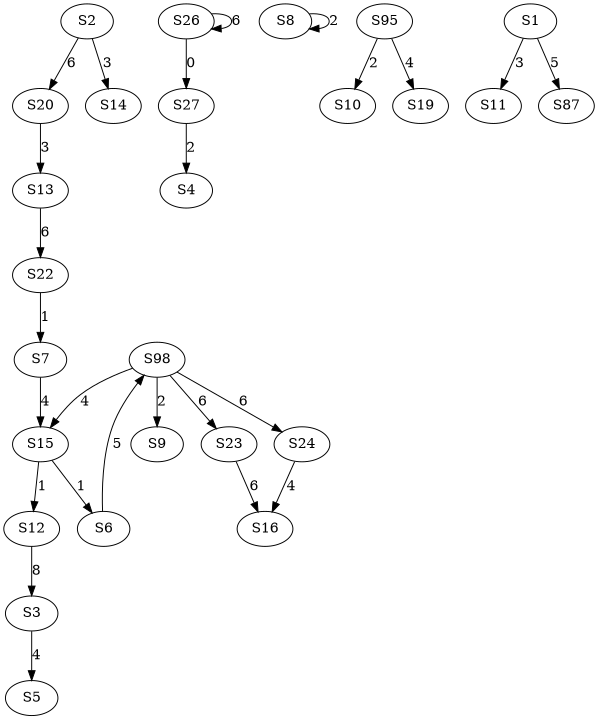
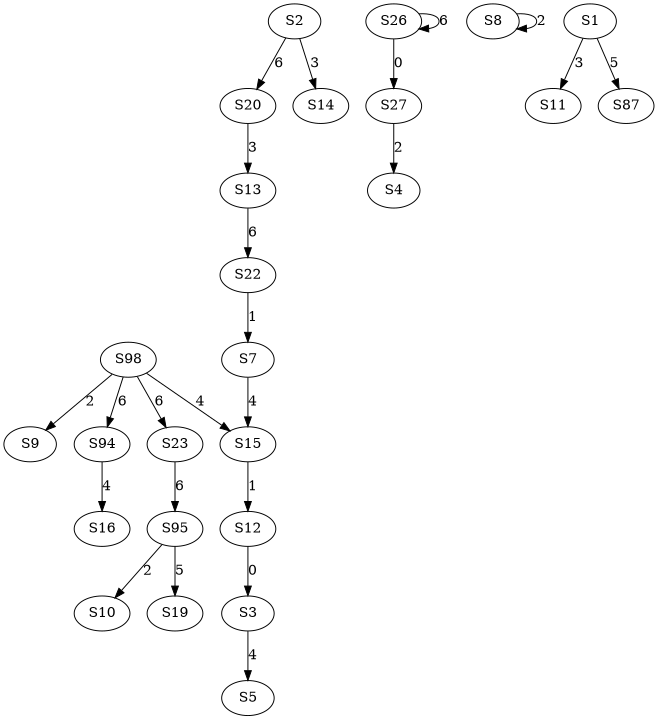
edge "S95" -> "S19": label "4" -> "5"
node "S24": label "S24" -> "S94"
edge "S23" -> "S16": now "S23" -> "S95"
node "S6": removed
edge "S12" -> "S3": label "8" -> "0"
